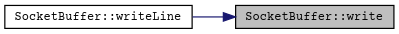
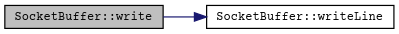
edge "SocketBuffer::writeLine" -> "SocketBuffer::write": reversed
